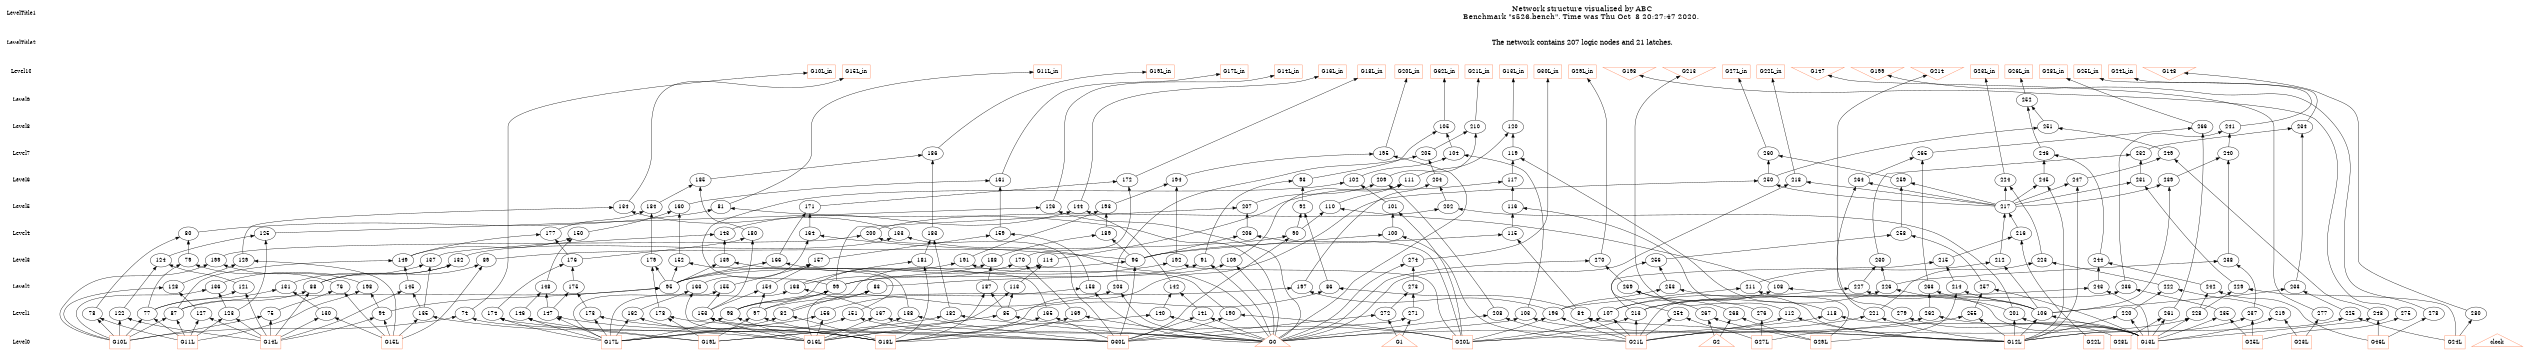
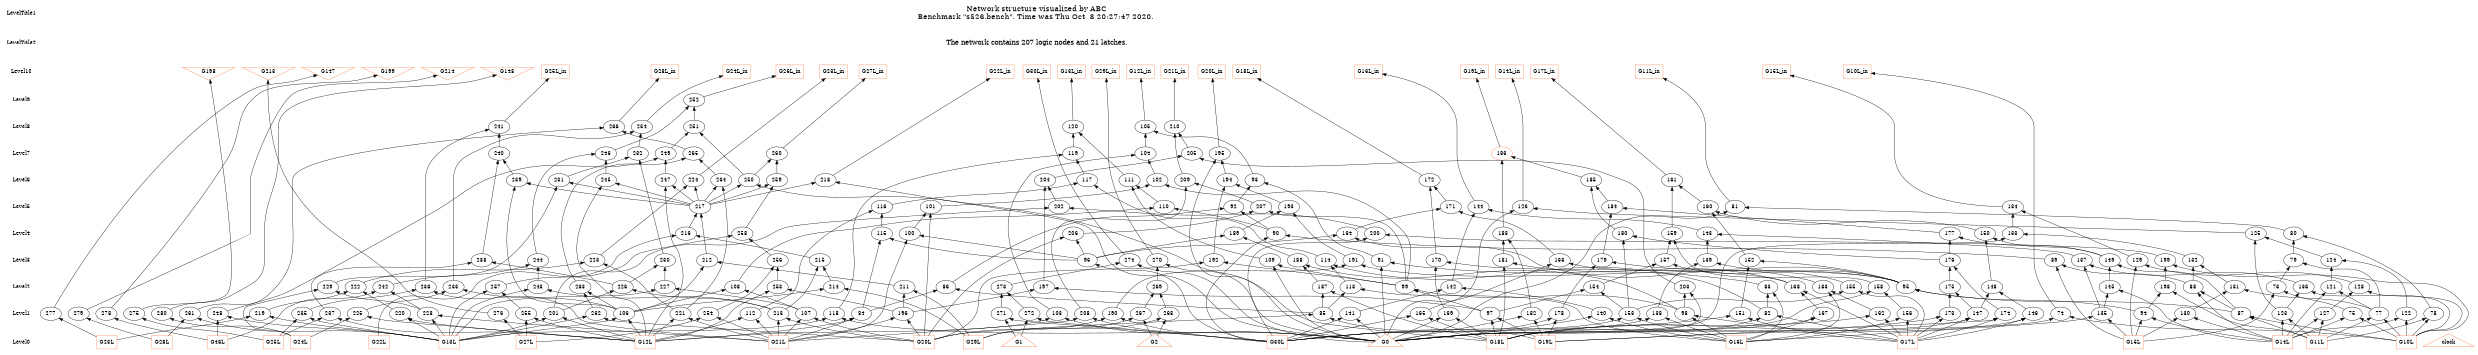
node "G62L_in": label "G62L_in" -> "G12L_in"
node "186": color black -> coral
edge "95" -> "96": removed
